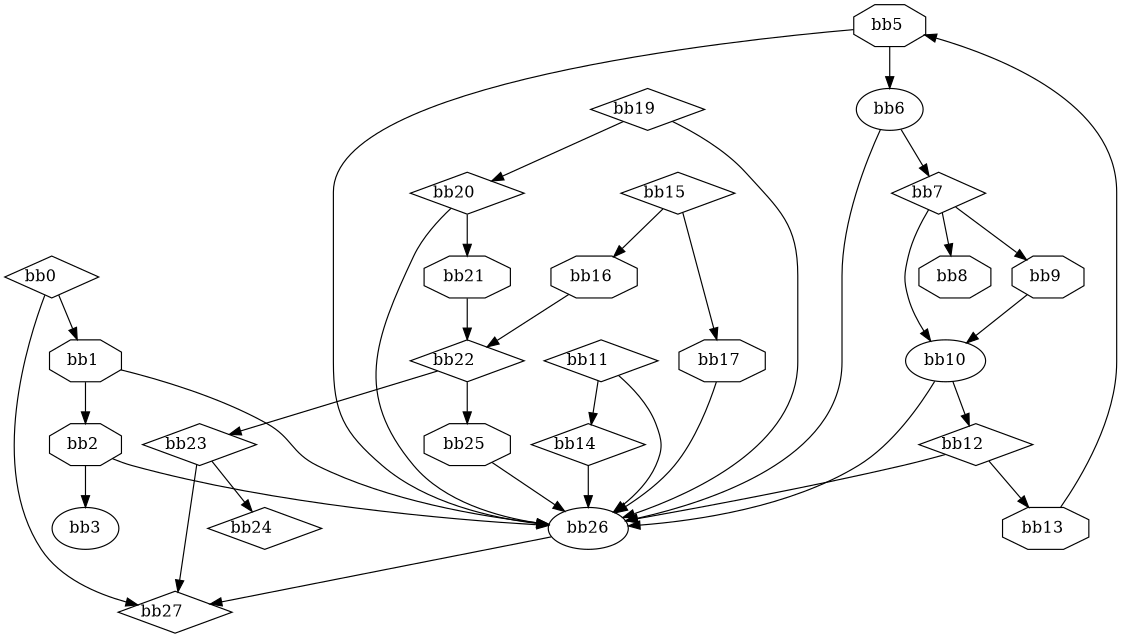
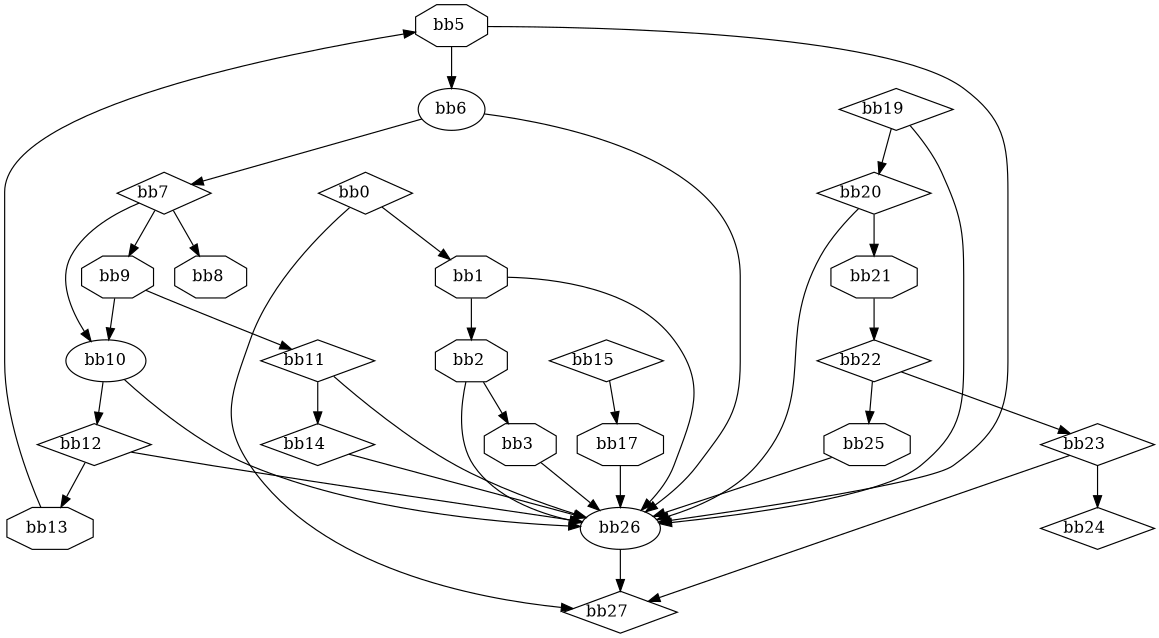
node "bb16": removed
edge "bb9" -> "bb11": added
edge "bb3" -> "bb26": added
node "bb3": shape ellipse -> octagon
